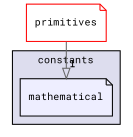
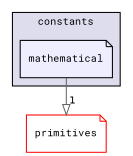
edge "primitives" -> "mathematical": reversed
